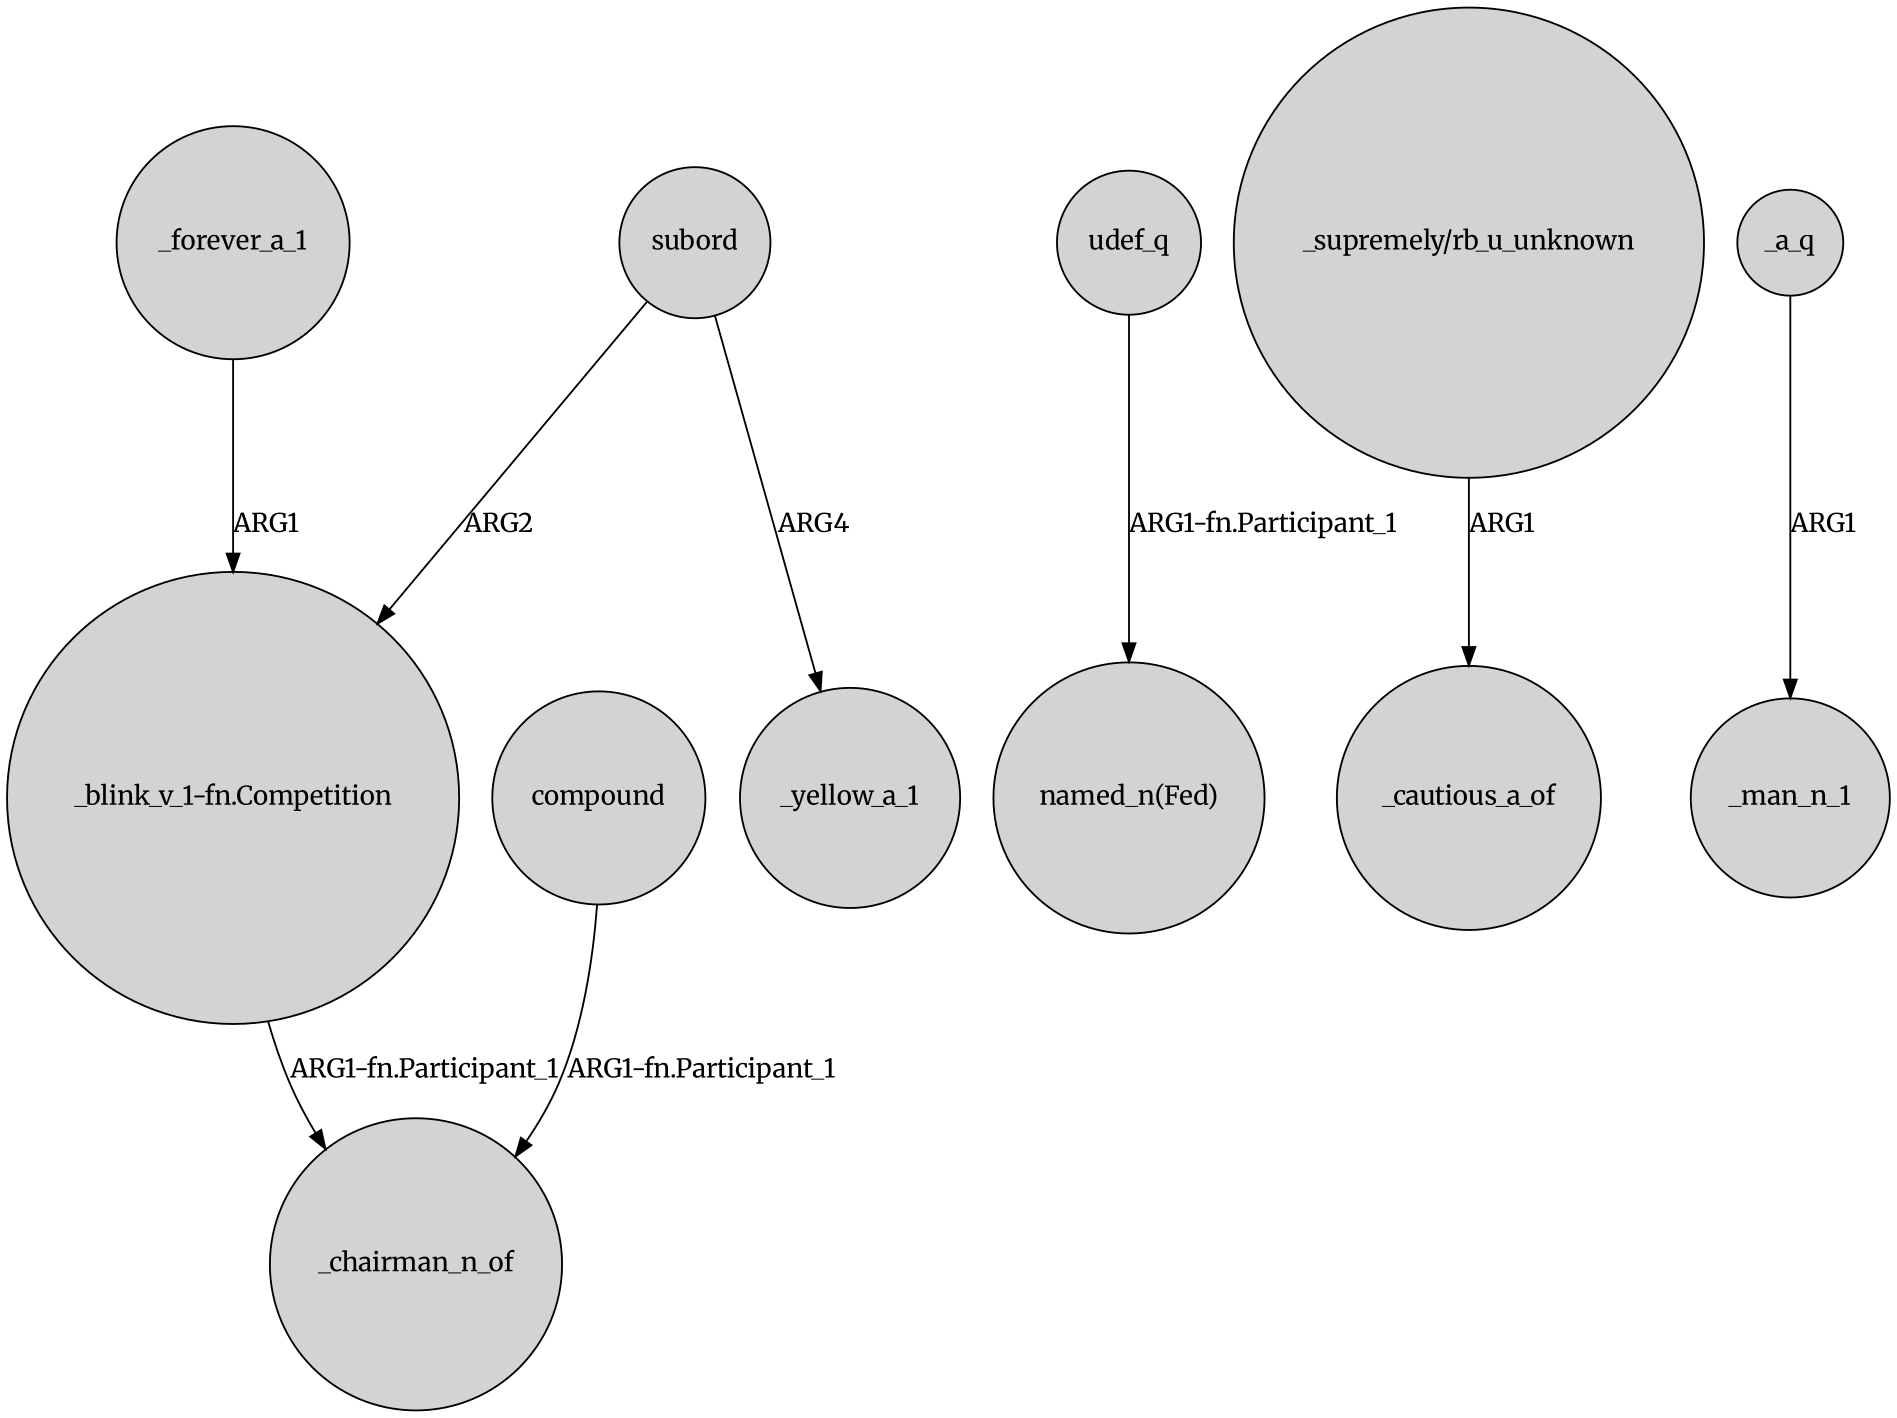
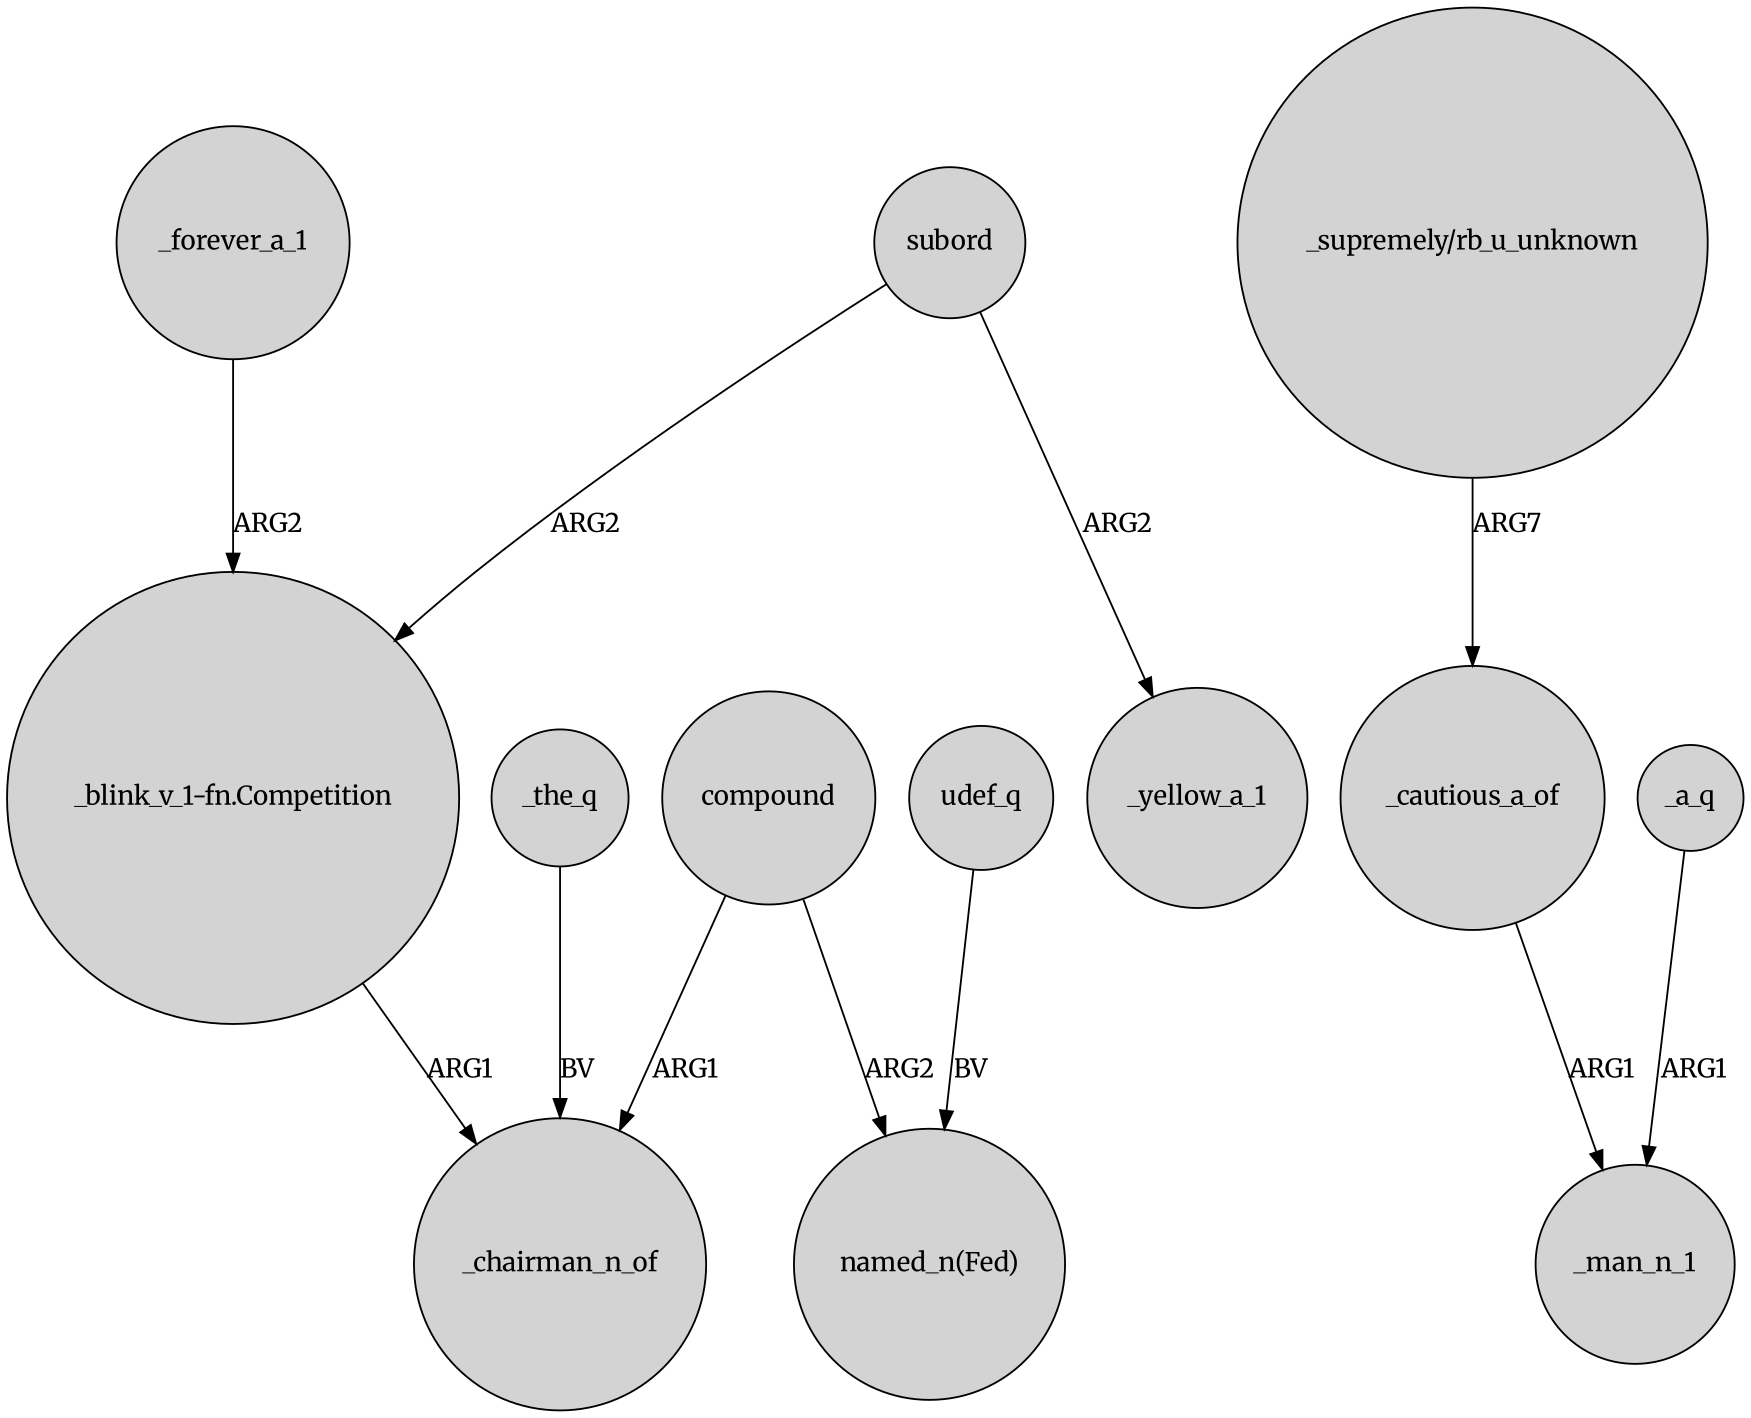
edge "_forever_a_1" -> "_blink_v_1-fn.Competition": label "ARG1" -> "ARG2"
edge "subord" -> "_yellow_a_1": label "ARG4" -> "ARG2"
edge "udef_q" -> "named_n(Fed)": label "ARG1-fn.Participant_1" -> "BV"
edge "_supremely/rb_u_unknown" -> "_cautious_a_of": label "ARG1" -> "ARG7"
node "_the_q": added
edge "compound" -> "named_n(Fed)": added, label "ARG2"
edge "_cautious_a_of" -> "_man_n_1": added, label "ARG1"
edge "_blink_v_1-fn.Competition" -> "_chairman_n_of": label "ARG1-fn.Participant_1" -> "ARG1"
edge "compound" -> "_chairman_n_of": label "ARG1-fn.Participant_1" -> "ARG1"
